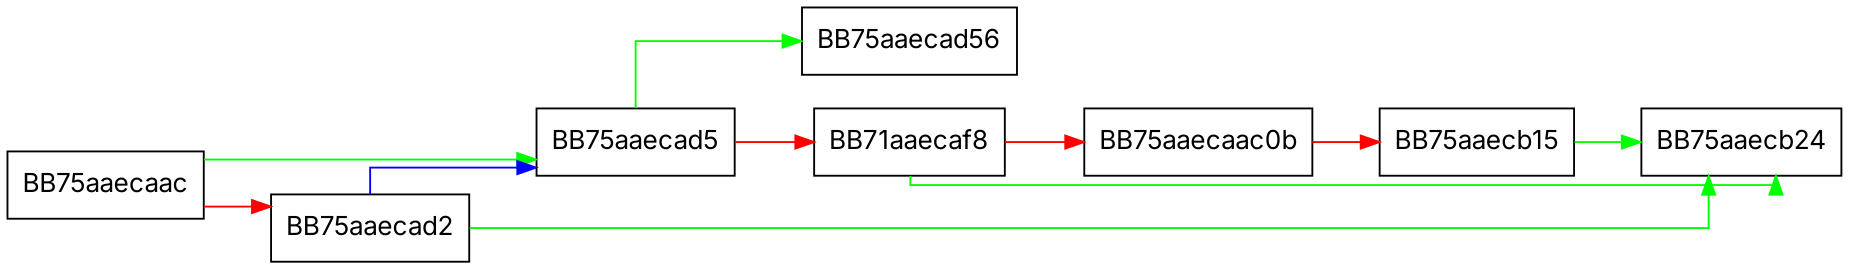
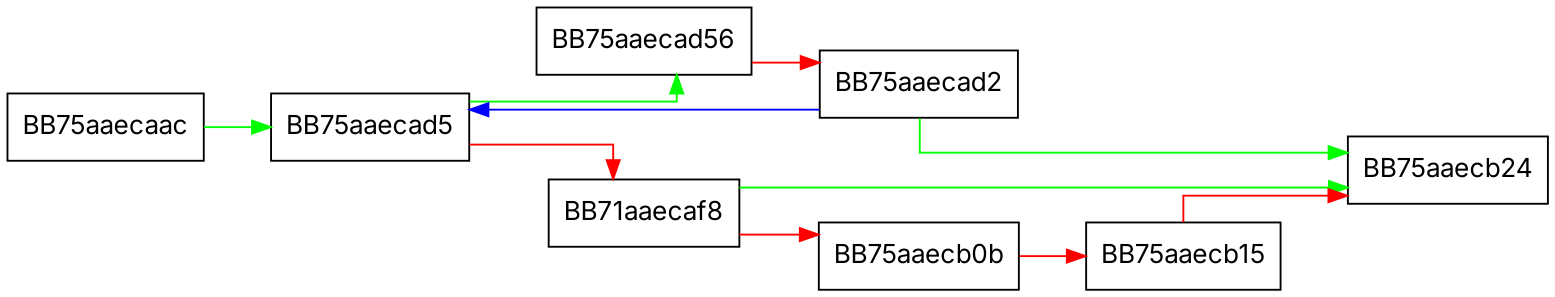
node "BB75aaecaac0b": label "BB75aaecaac0b" -> "BB75aaecb0b"
edge "BB75aaecb15" -> "BB75aaecb24": color green -> red
edge "BB75aaecaac" -> "BB75aaecad2": now "BB75aaecad56" -> "BB75aaecad2"
